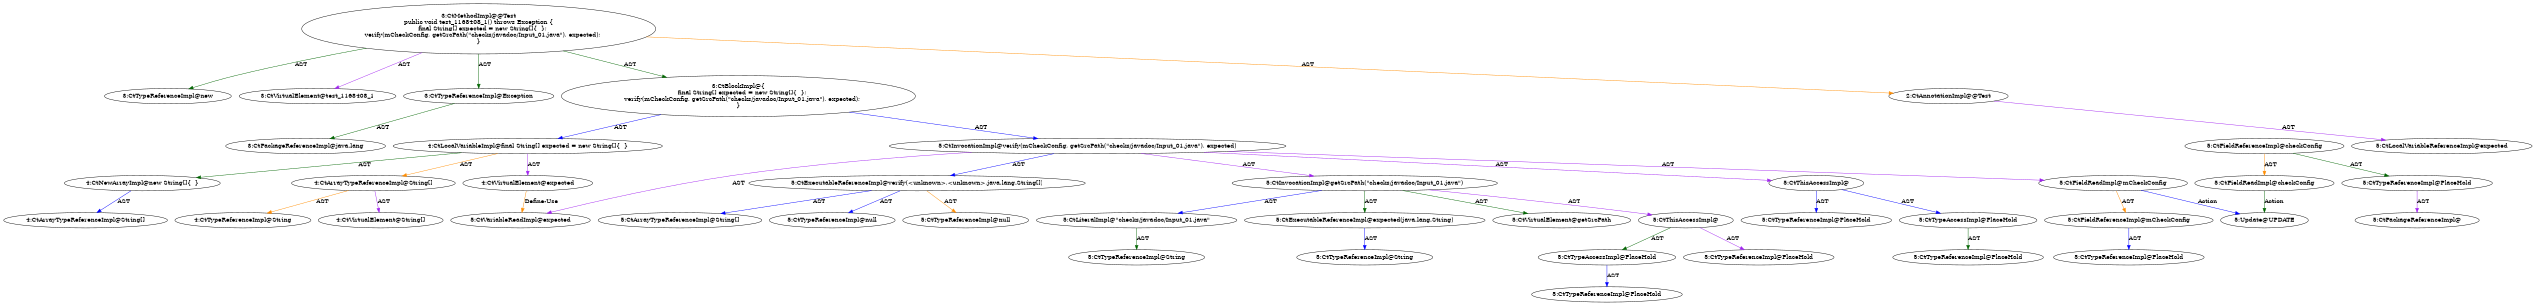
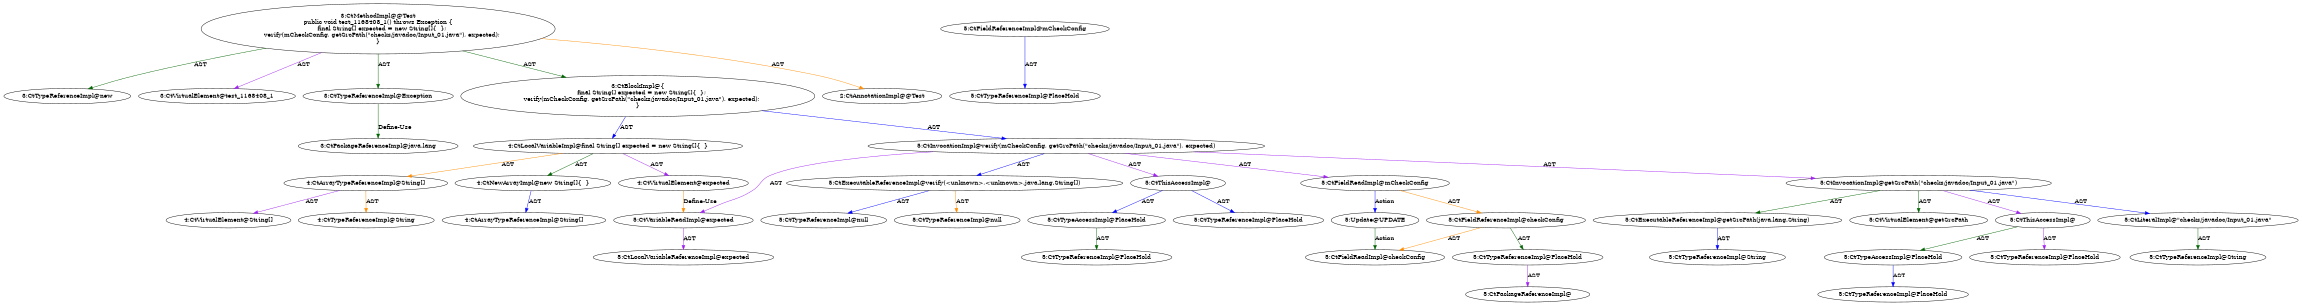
edge "2:CtAnnotationImpl@@Test" -> "5:CtLocalVariableReferenceImpl@expected": now "5:CtVariableReadImpl@expected" -> "5:CtLocalVariableReferenceImpl@expected"
edge "3:CtTypeReferenceImpl@Exception" -> "3:CtPackageReferenceImpl@java.lang": label "AST" -> "Define-Use"
edge "5:CtFieldReadImpl@mCheckConfig" -> "5:CtFieldReferenceImpl@mCheckConfig": now "5:CtFieldReadImpl@mCheckConfig" -> "5:CtFieldReferenceImpl@checkConfig"
edge "5:CtFieldReadImpl@checkConfig" -> "5:Update@UPDATE": reversed
node "5:CtArrayTypeReferenceImpl@String[]": removed
node "5:CtExecutableReferenceImpl@expected(java.lang.String)": label "5:CtExecutableReferenceImpl@expected(java.lang.String)" -> "5:CtExecutableReferenceImpl@getSrcPath(java.lang.String)"
